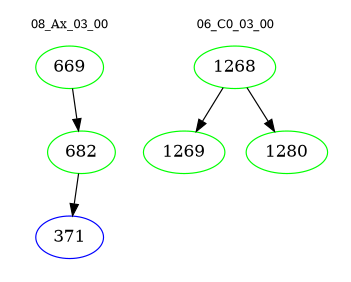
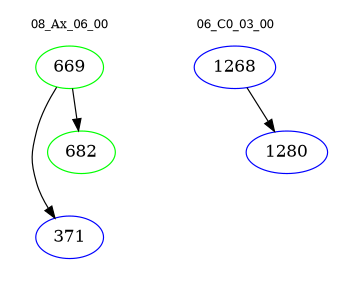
cluster "08_Ax_03_00": label "08_Ax_03_00" -> "08_Ax_06_00"
node "1268": color green -> blue
node "1269": removed
node "1280": color green -> blue
edge "682" -> "371": now "669" -> "371"
